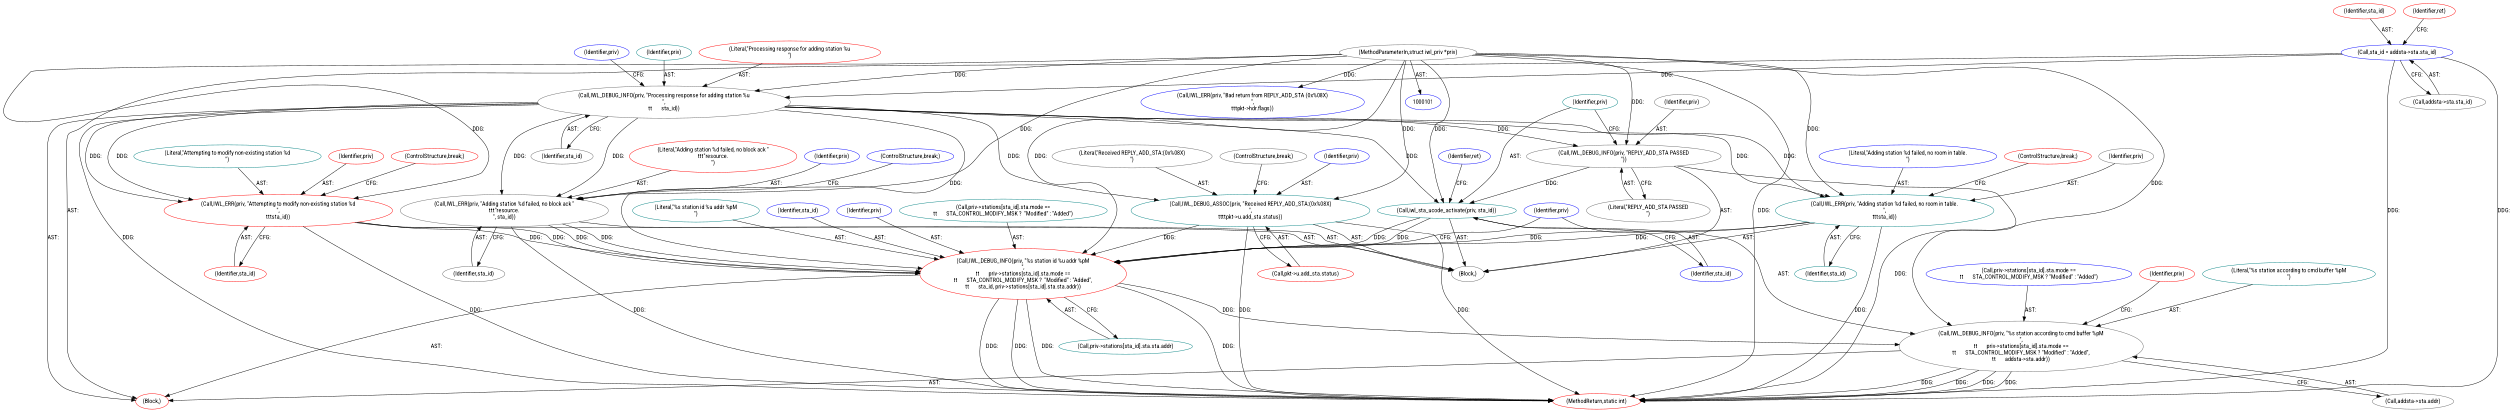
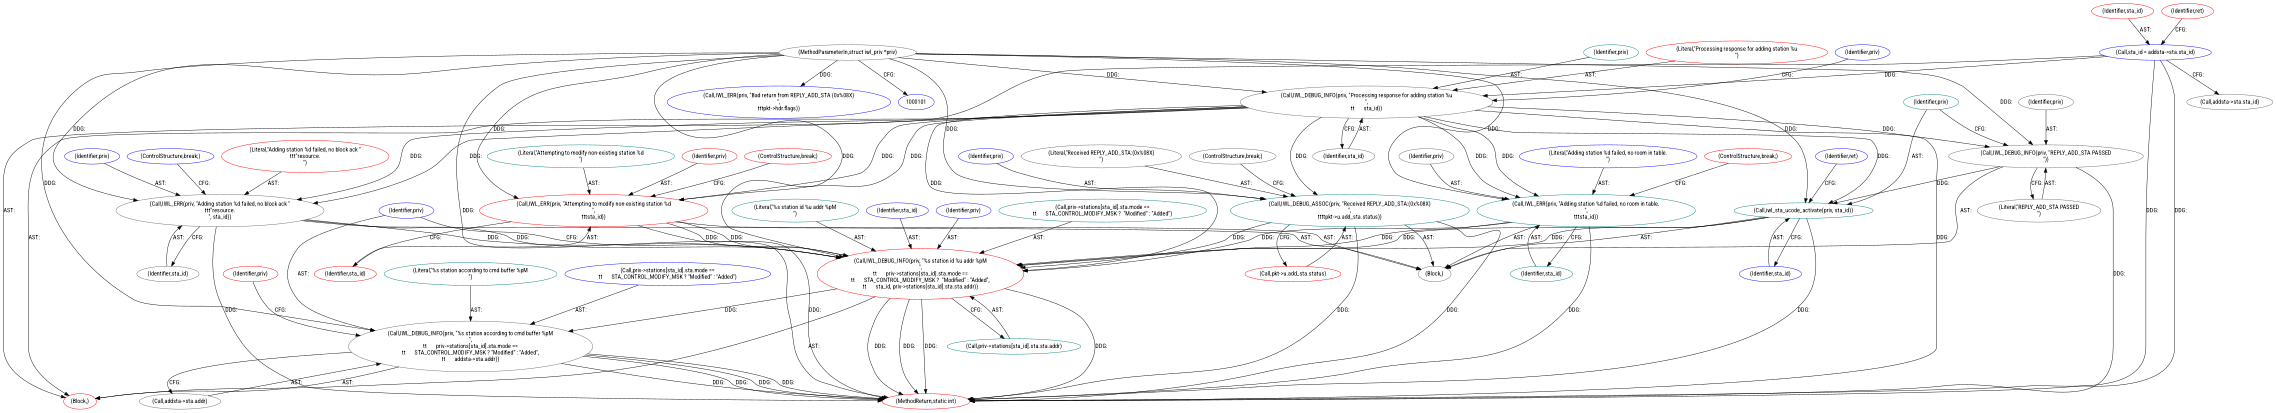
edge "(MethodParameterIn,struct iwl_priv *priv)" -> "1000101": label "AST: " -> "CFG: "
edge "(Call,addsta->sta.sta_id)" -> "(Call,sta_id = addsta->sta.sta_id)": removed, label "AST:"
edge "(Call,iwl_sta_ucode_activate(priv, sta_id))" -> "(MethodReturn,static int)": added, label "DDG:"
